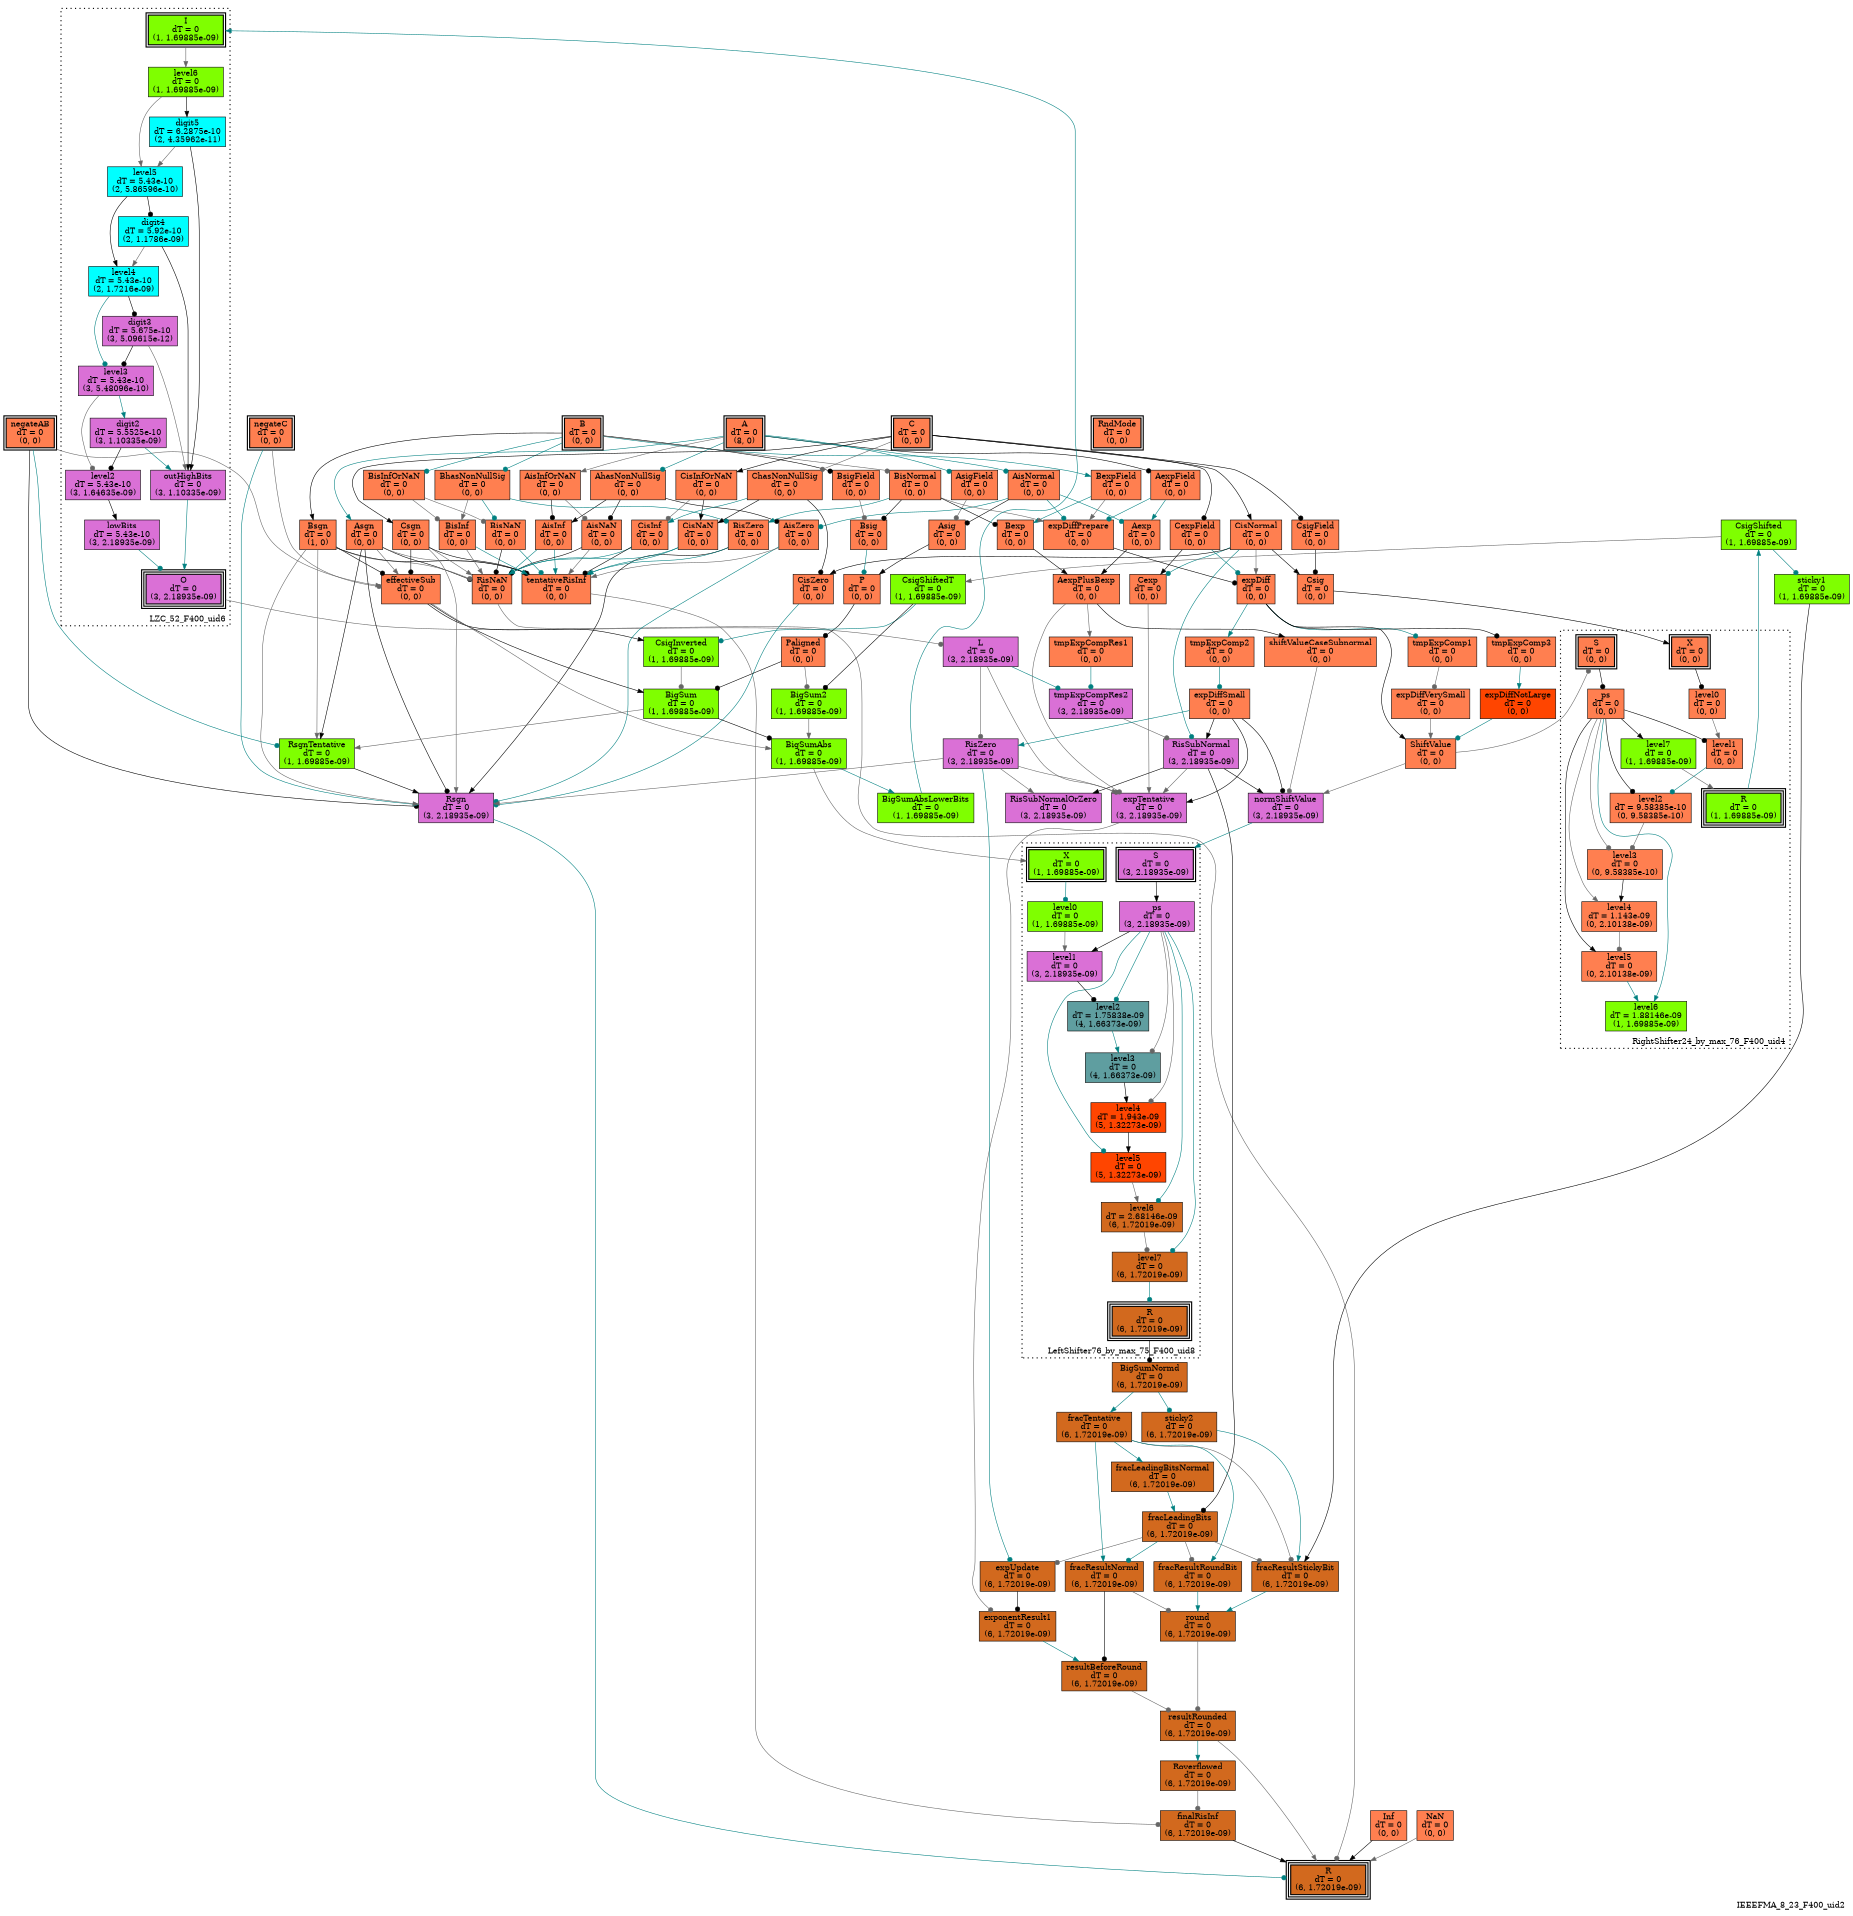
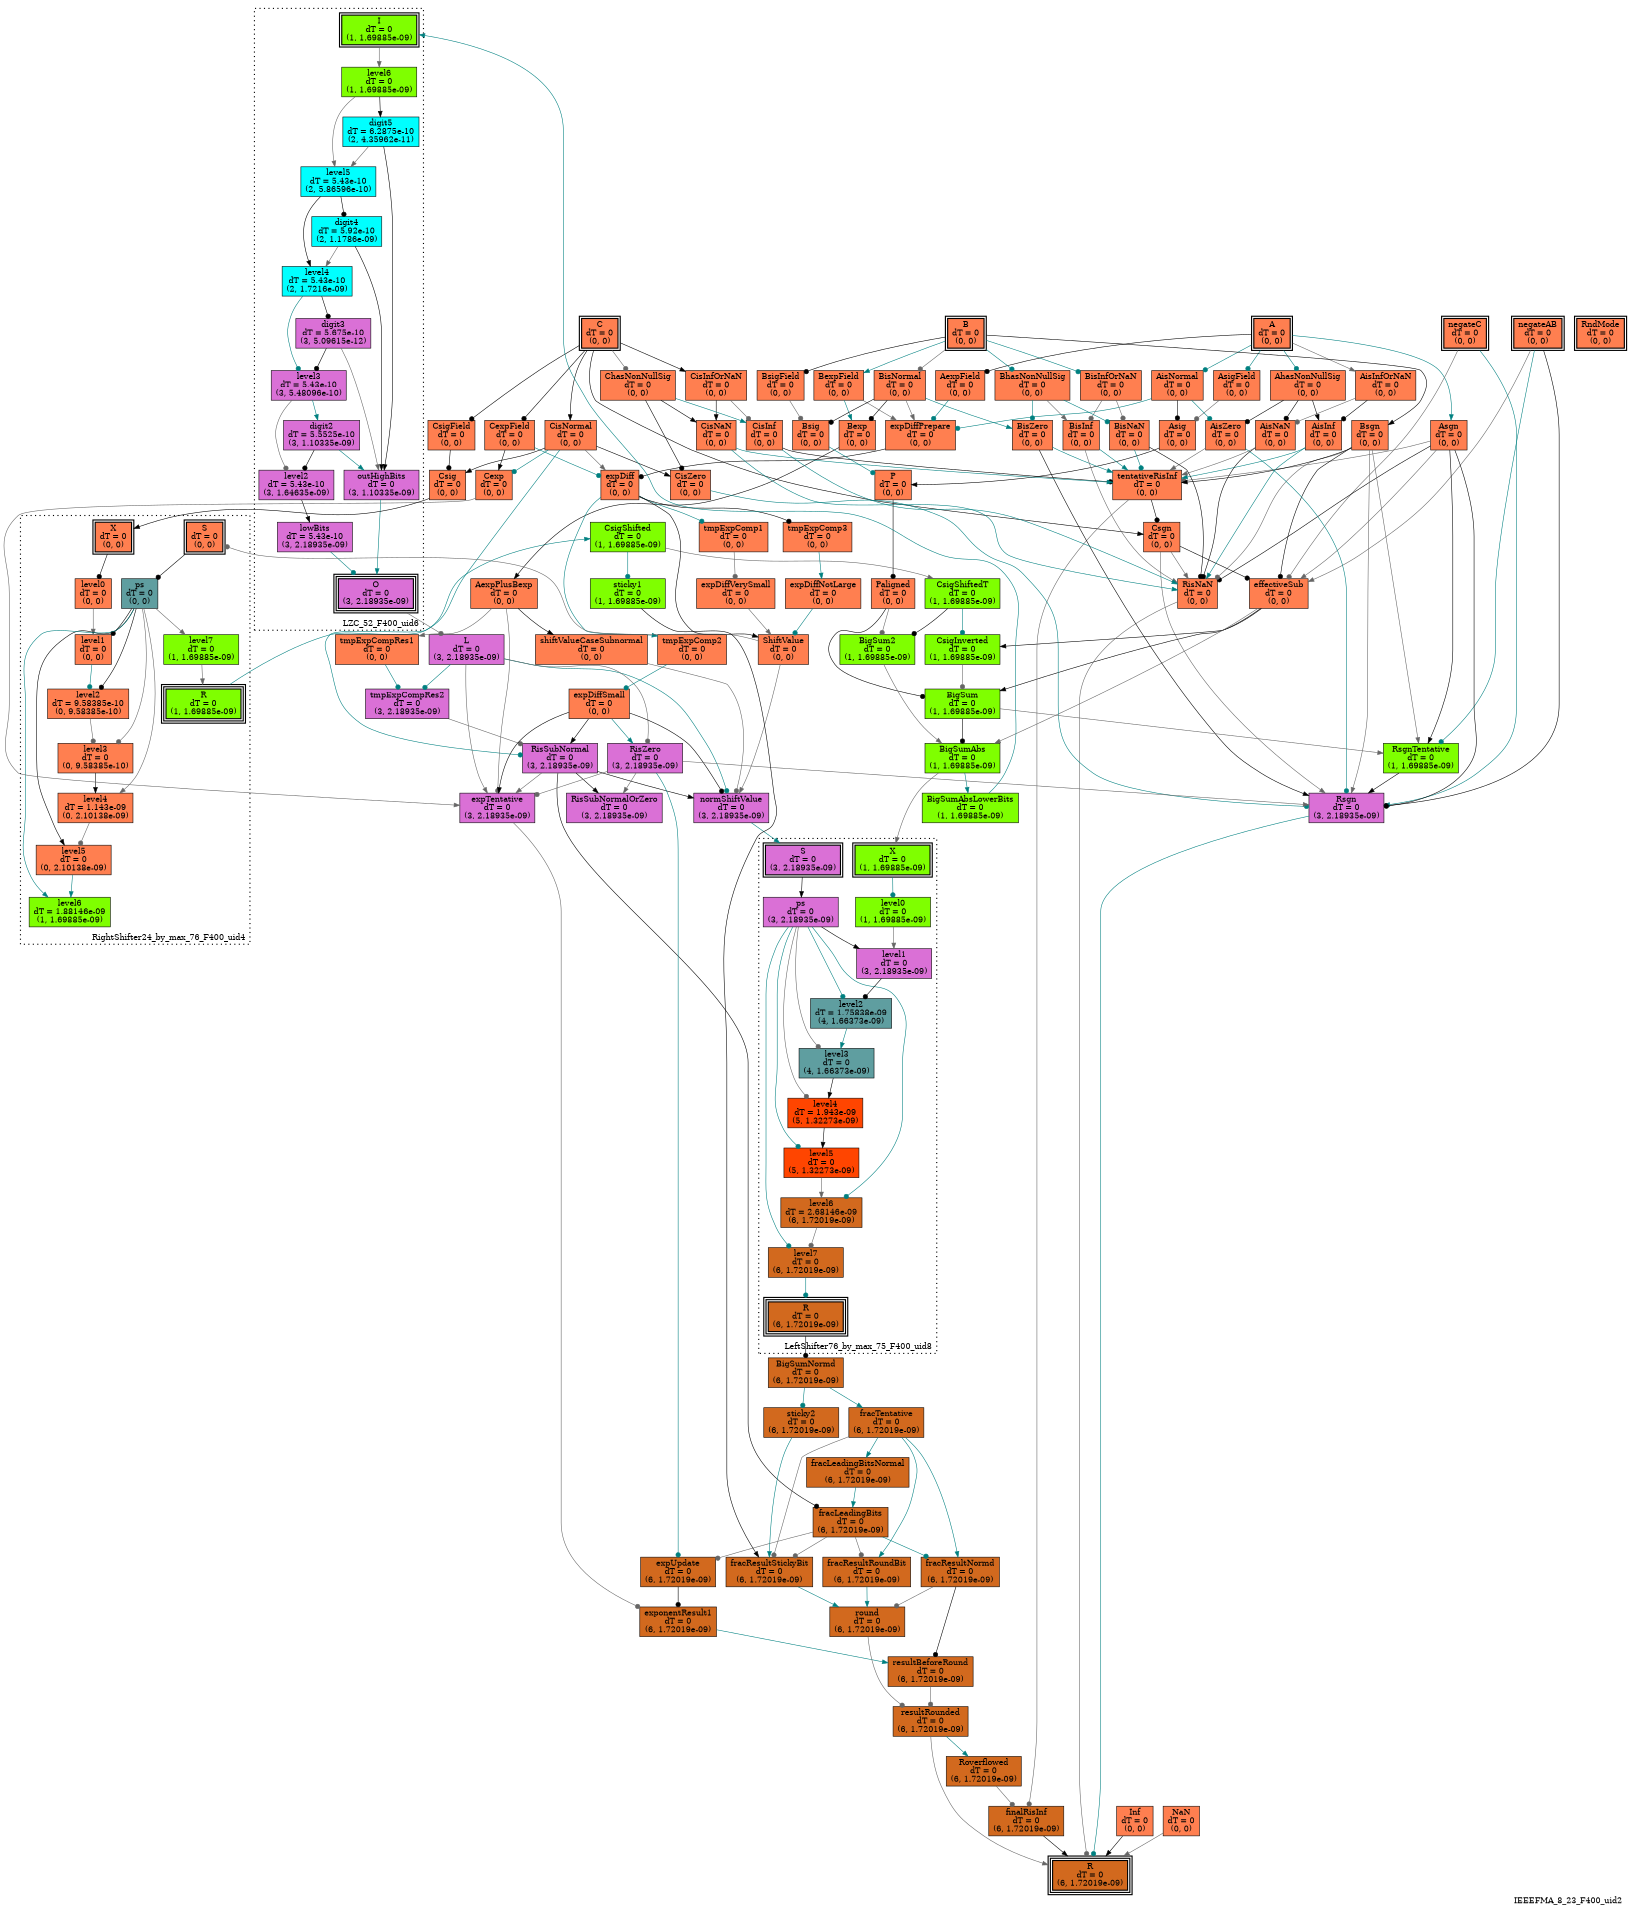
node "A dT = 0 (8, 0)": label "A dT = 0 (8, 0)" -> "A dT = 0 (0, 0)"
node "Bsgn dT = 0 (1, 0)": label "Bsgn dT = 0 (1, 0)" -> "Bsgn dT = 0 (0, 0)"
node "Aexp dT = 0 (0, 0)": removed
edge "Csgn dT = 0 (0, 0)" -> "tentativeRisInf dT = 0 (0, 0)": reversed
edge "L dT = 0 (3, 2.18935e-09)" -> "normShiftValue dT = 0 (3, 2.18935e-09)": added
node "expDiffNotLarge dT = 0 (0, 0)": fillcolor orangered -> coral
node "ps dT = 0 (0, 0)": fillcolor coral -> cadetblue
edge "ps dT = 0 (0, 0)" -> "level7 dT = 0 (1, 1.69885e-09)": color black -> gray40
